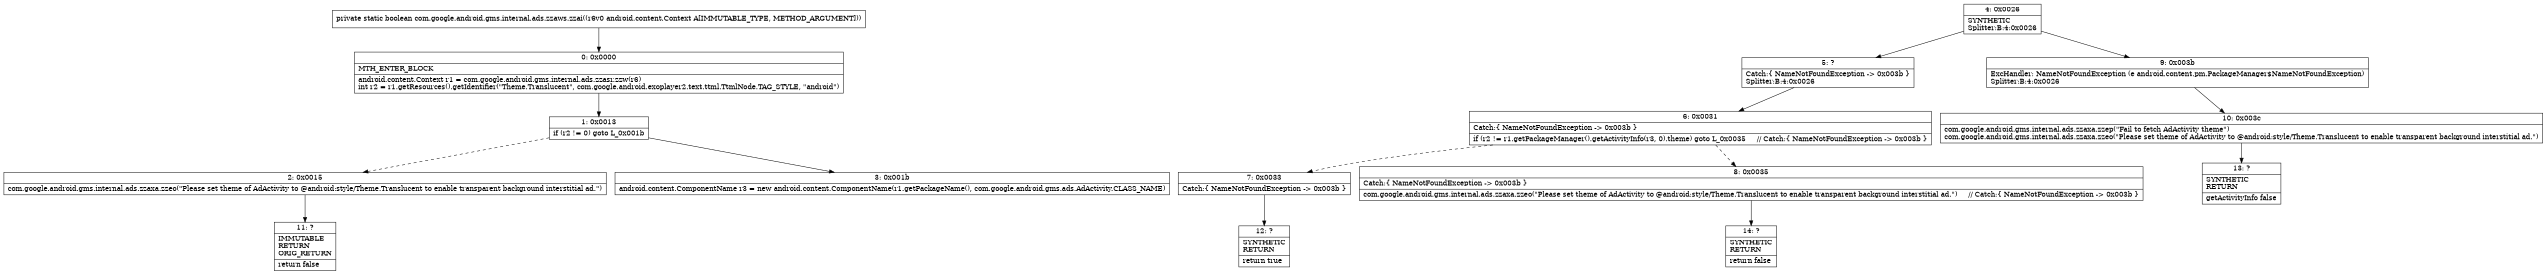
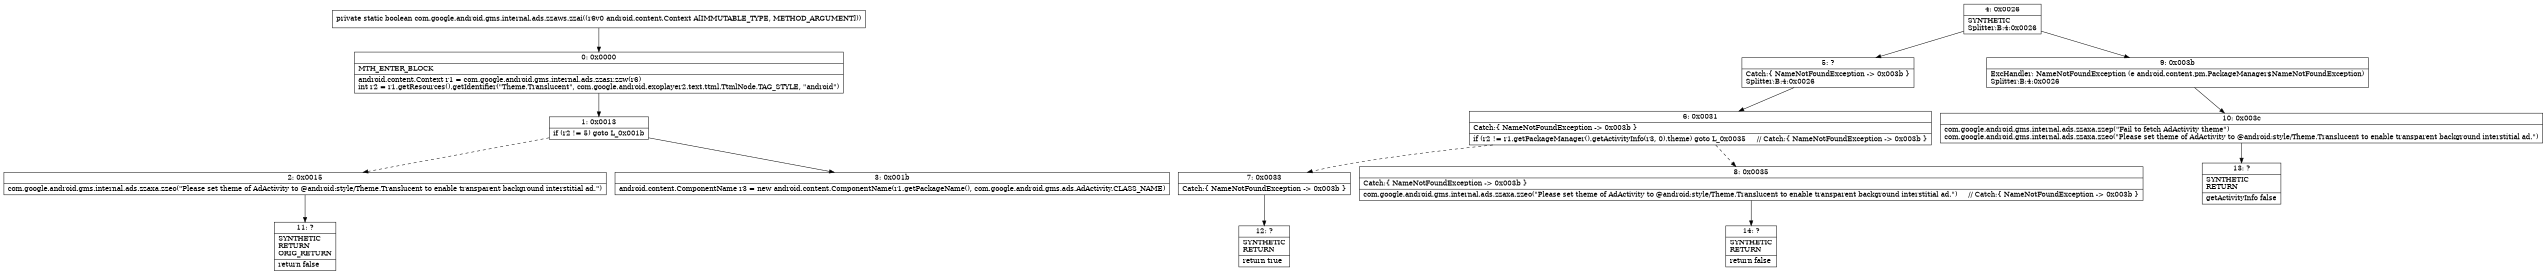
node "1: 0x0013": text "if (r2 != 0) goto L_0x001b" -> "if (r2 != 5) goto L_0x001b"
node "11: ?": text "IMMUTABLE" -> "SYNTHETIC"
